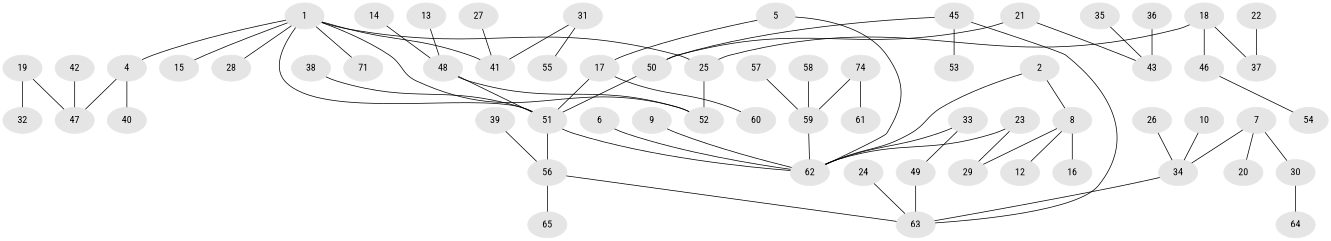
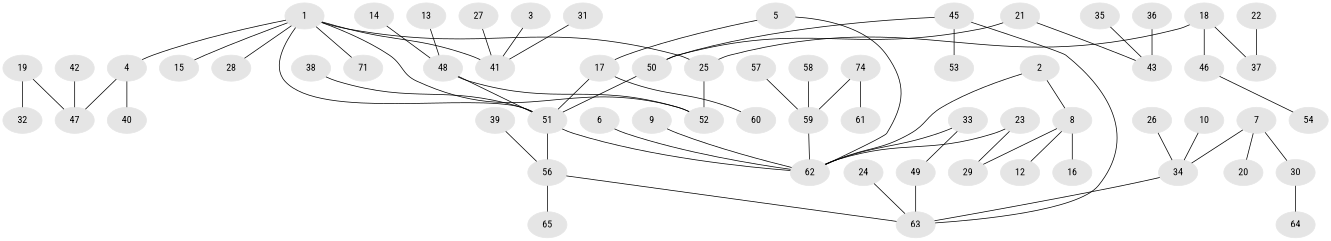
node "3": added
node "55": removed
